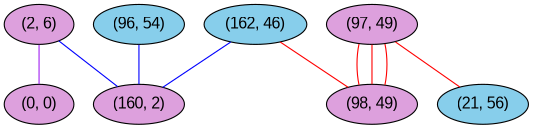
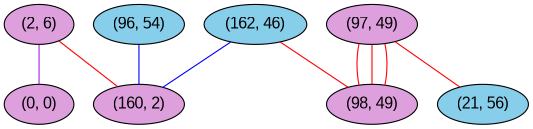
edge "(2, 6)" -- "(160, 2)": color blue -> red
